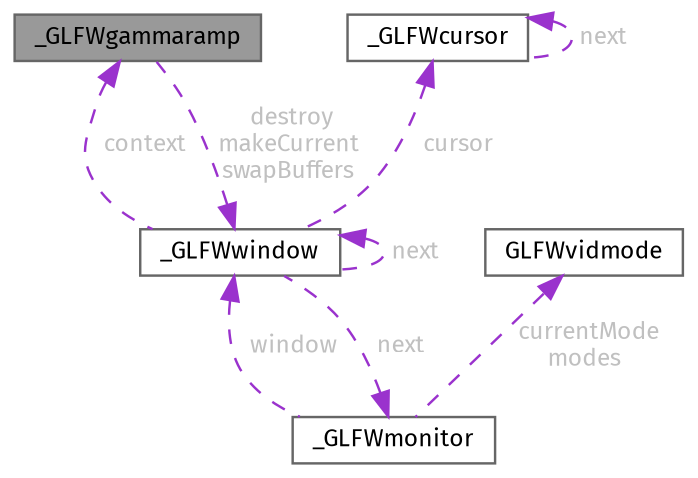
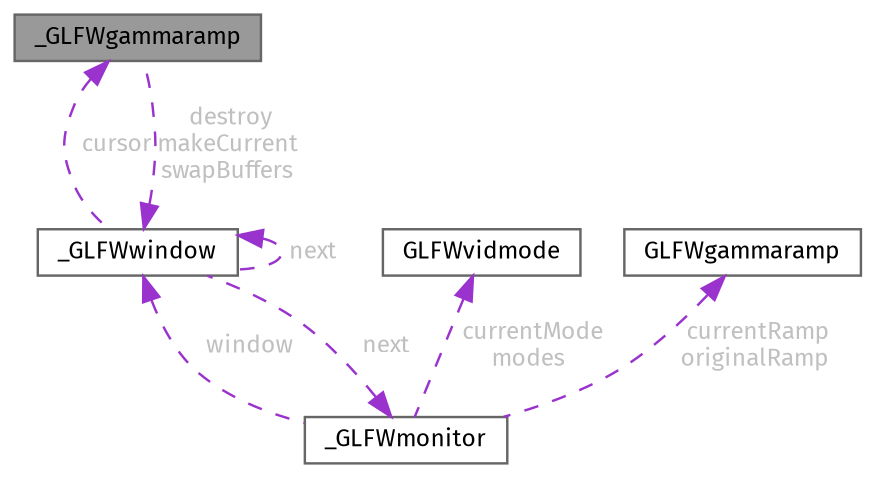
node "_GLFWcursor": removed
edge "_GLFWwindow" -> "_GLFWgammaramp": label " context" -> " cursor"
node "GLFWgammaramp": added
